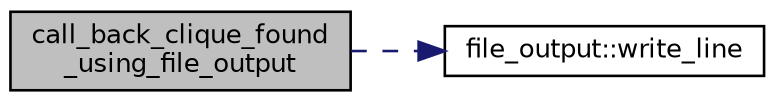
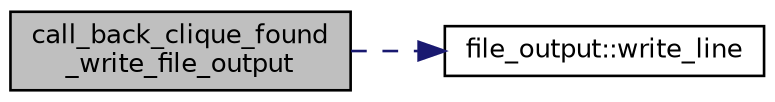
node "call_back_clique_found _using_file_output": label "call_back_clique_found _using_file_output" -> "call_back_clique_found _write_file_output"
